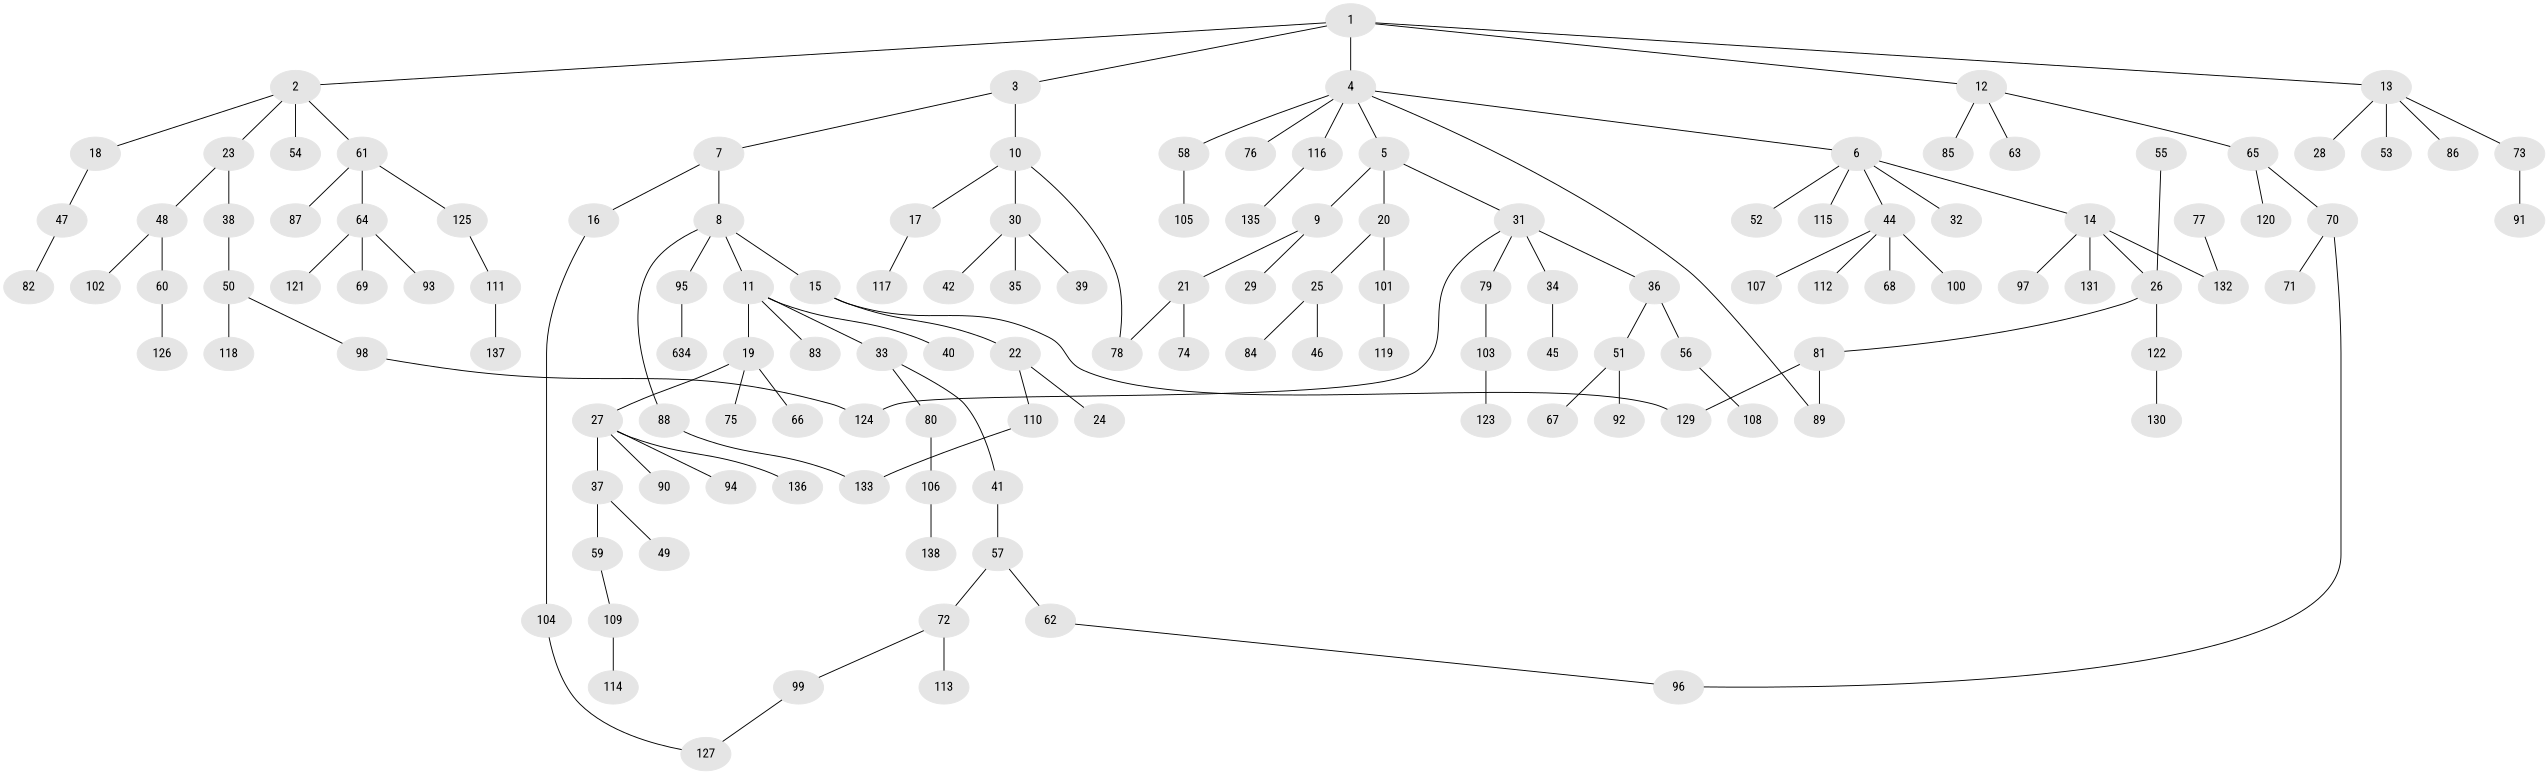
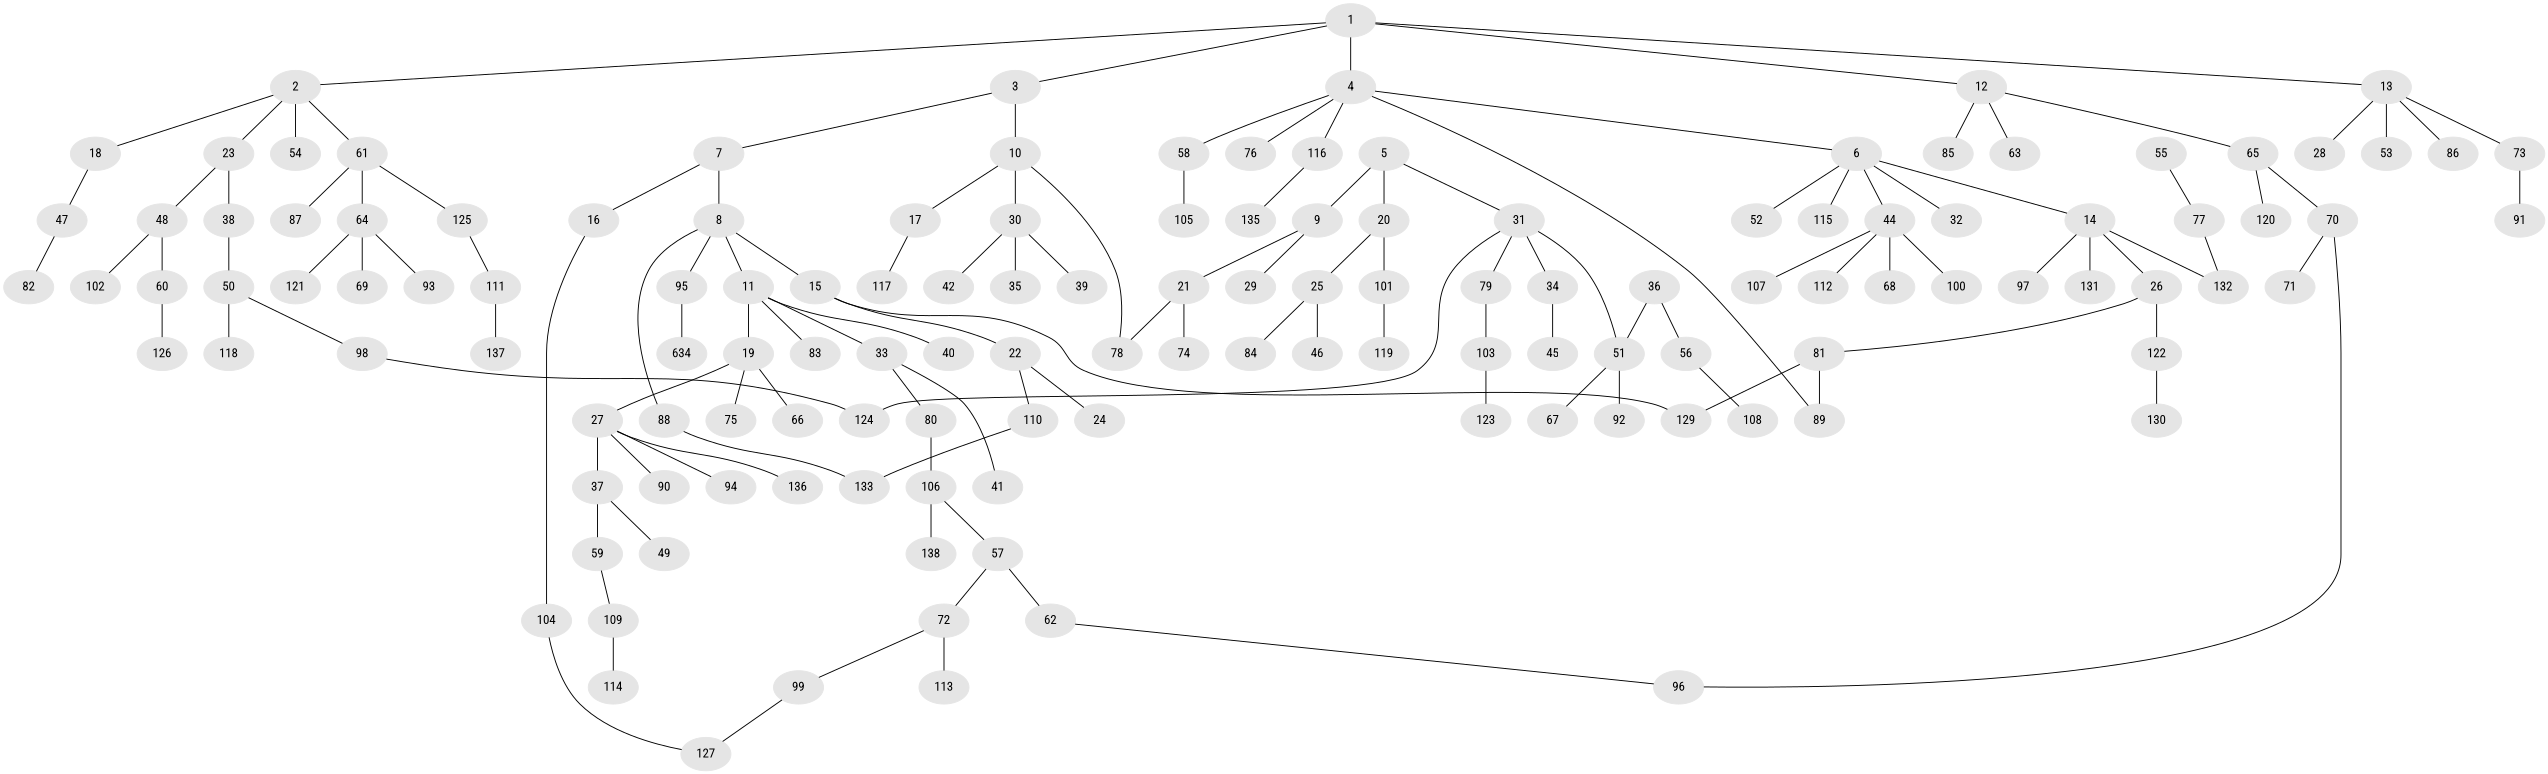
edge "4" -- "5": removed
edge "55" -- "26": now "55" -- "77"
edge "31" -- "36": now "31" -- "51"
edge "41" -- "57": now "106" -- "57"
